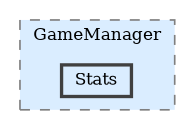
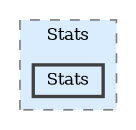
cluster "GameManager": label "GameManager" -> "Stats"
